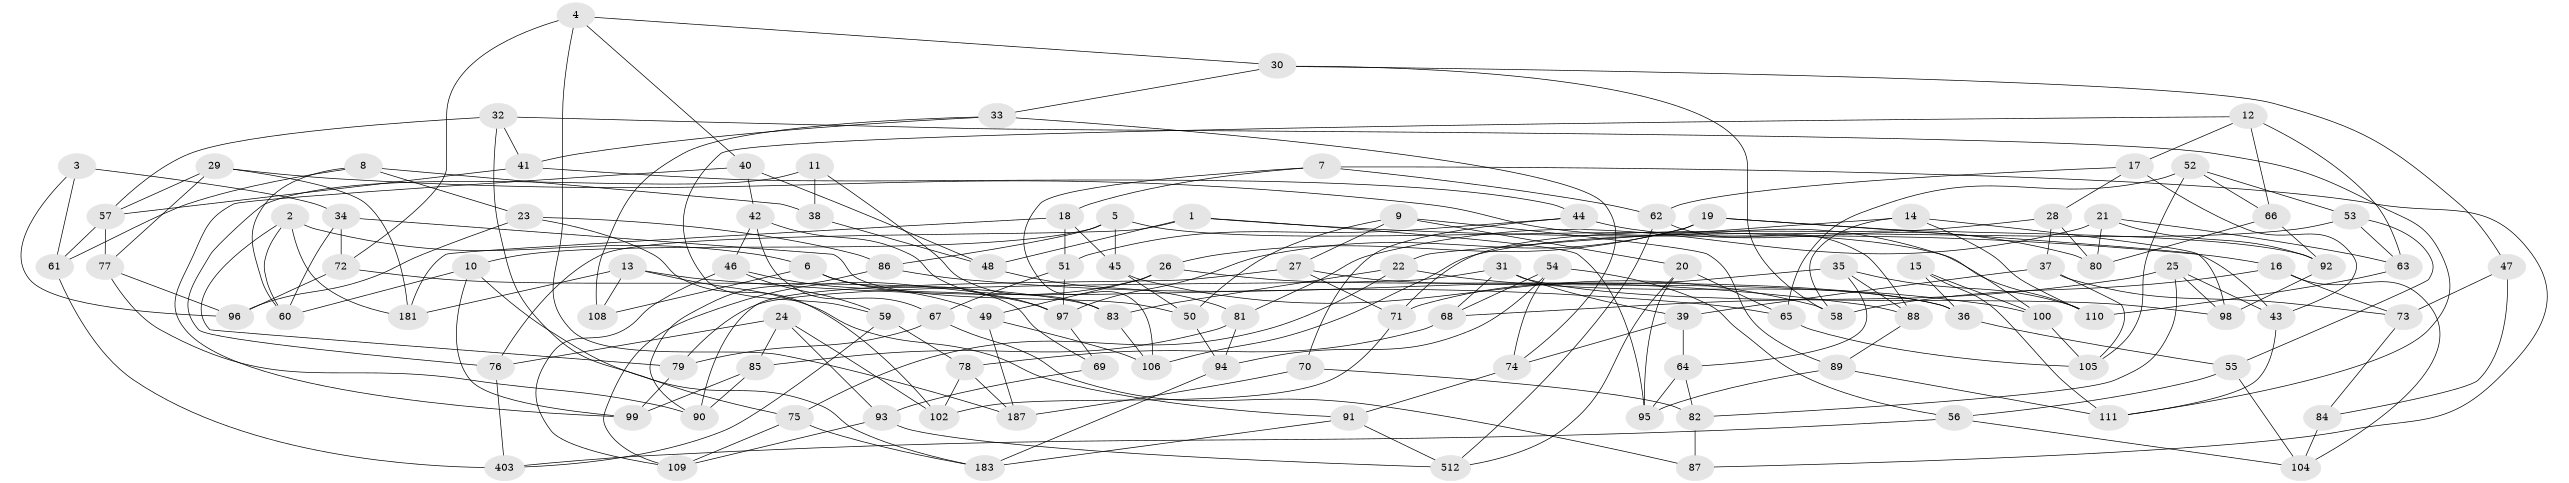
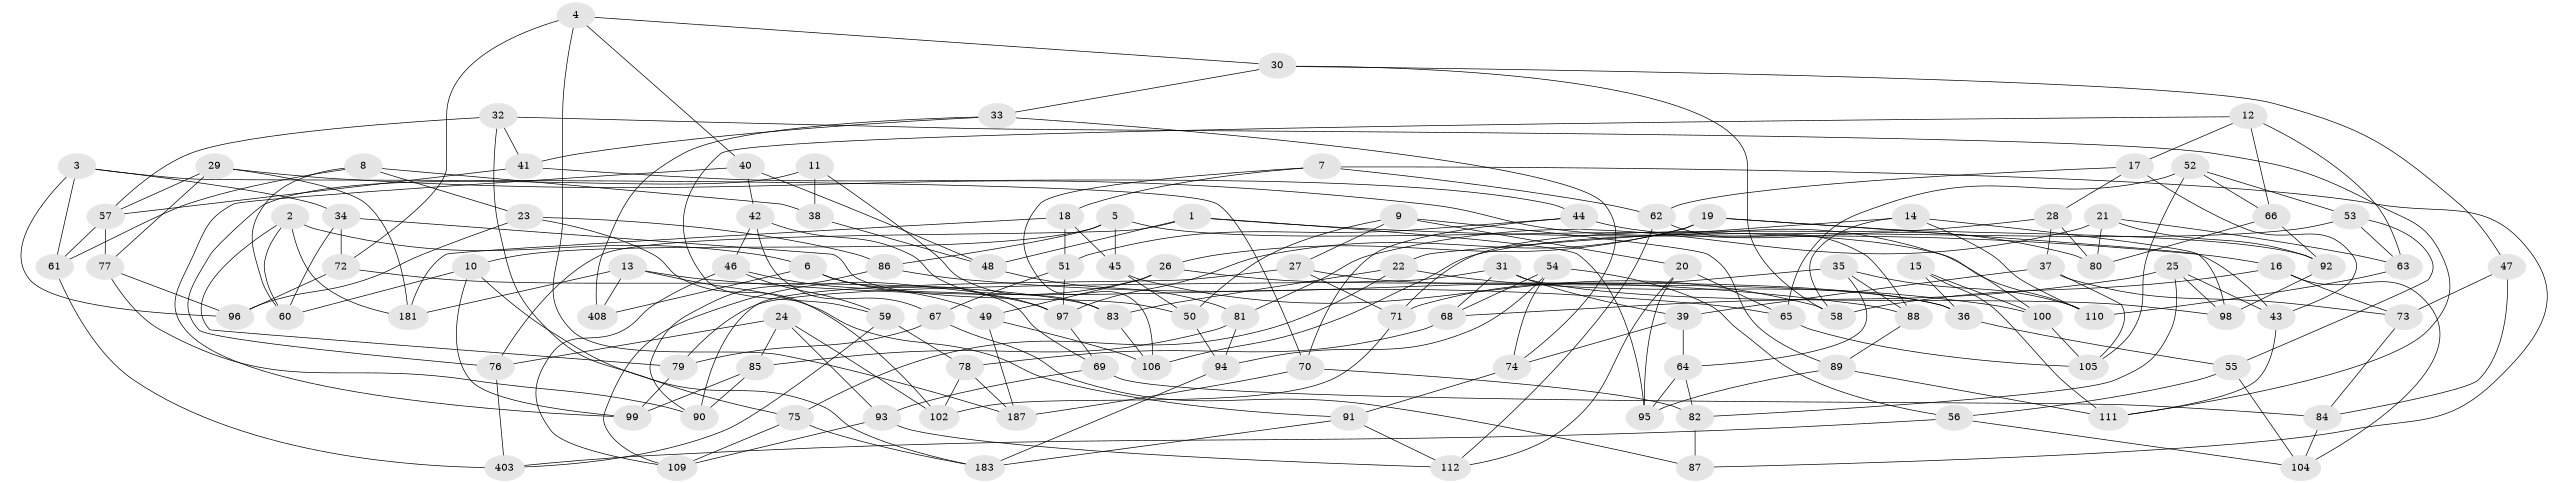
edge "3" -- "70": added
node "108": label "108" -> "408"
edge "69" -- "84": added
node "512": label "512" -> "112"
